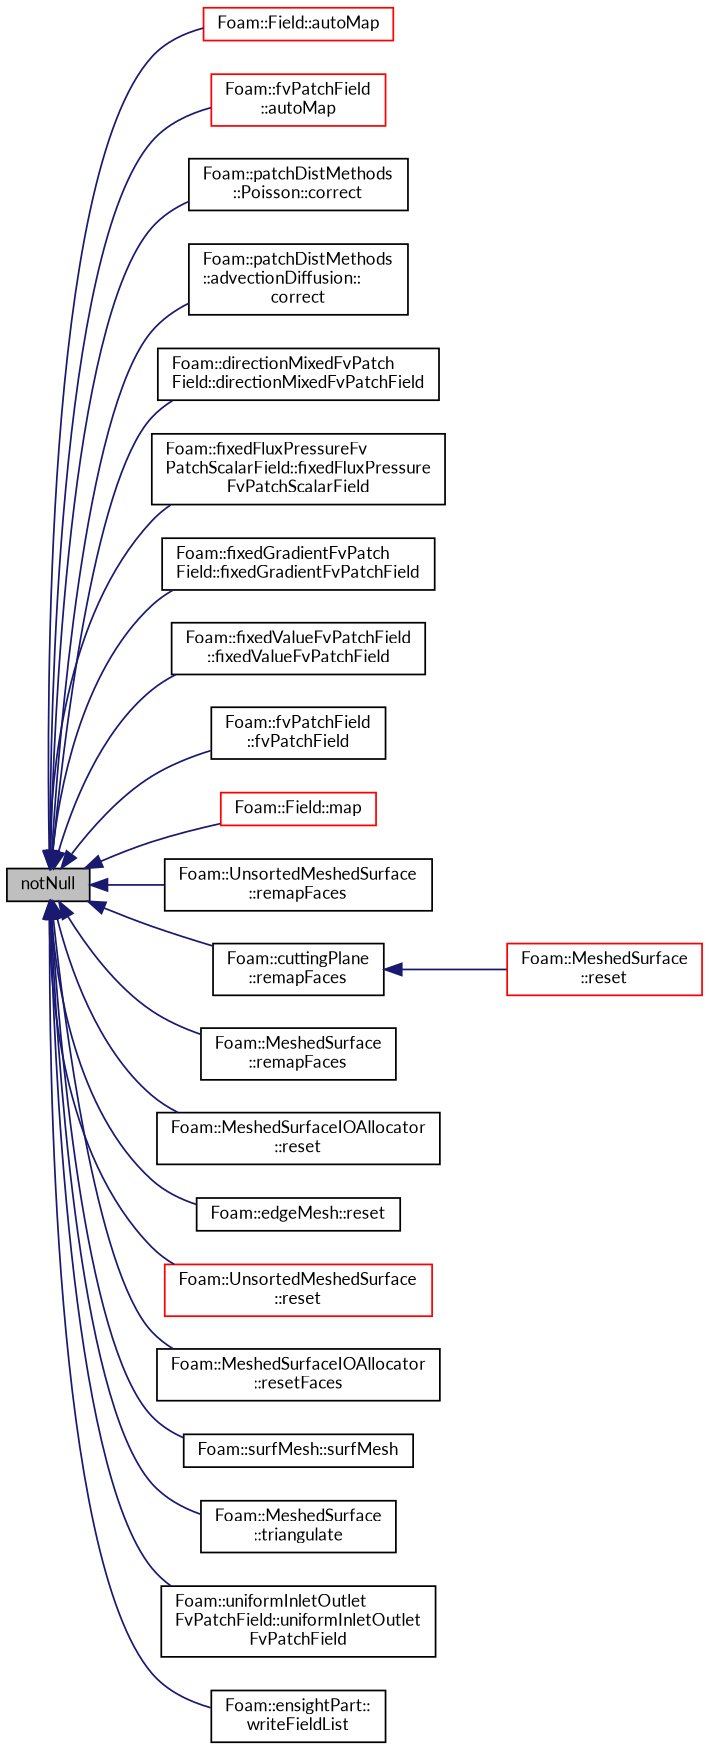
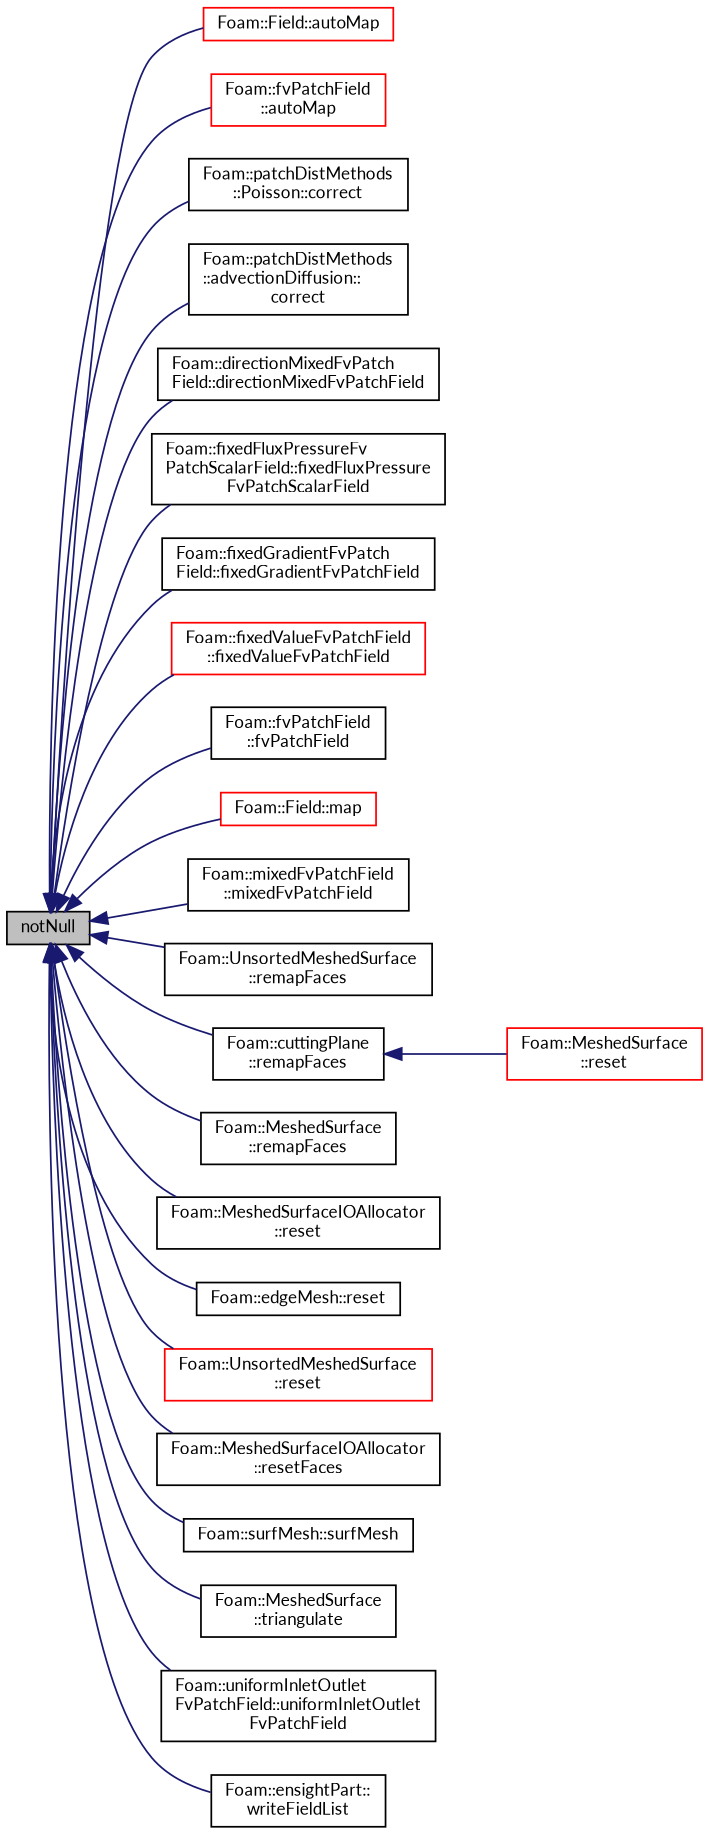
node "Foam::fixedValueFvPatchField ::fixedValueFvPatchField": color black -> red
node "Foam::mixedFvPatchField ::mixedFvPatchField": added
